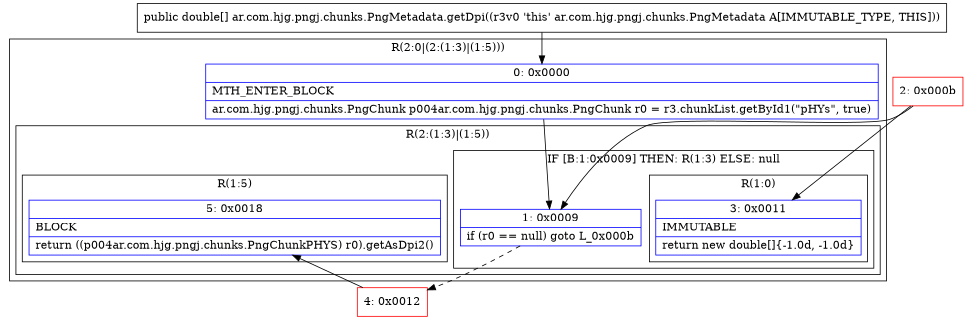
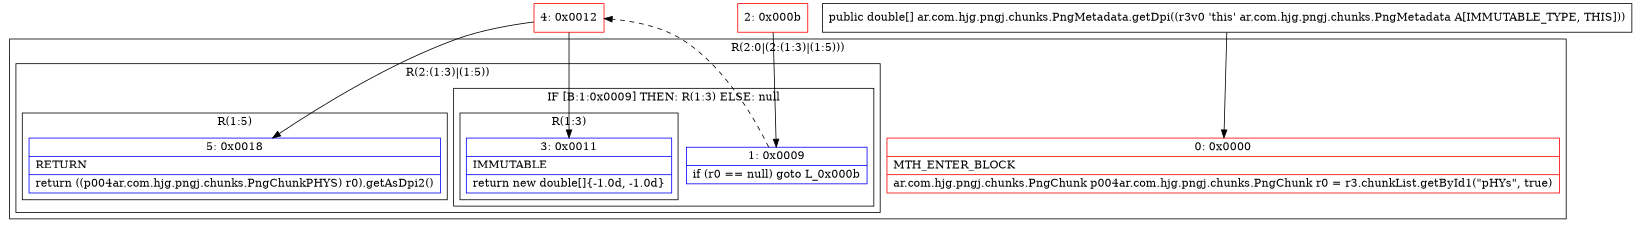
node "0: 0x0000": color blue -> red
edge "2: 0x000b" -> "3: 0x0011": now "4: 0x0012" -> "3: 0x0011"
edge "0: 0x0000" -> "1: 0x0009": removed
cluster "R(1:0)": label "R(1:0)" -> "R(1:3)"
node "5: 0x0018": text "BLOCK" -> "RETURN"
